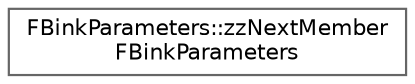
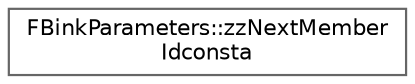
node "FBinkParameters::zzNextMember FBinkParameters": label "FBinkParameters::zzNextMember FBinkParameters" -> "FBinkParameters::zzNextMember Idconsta"
